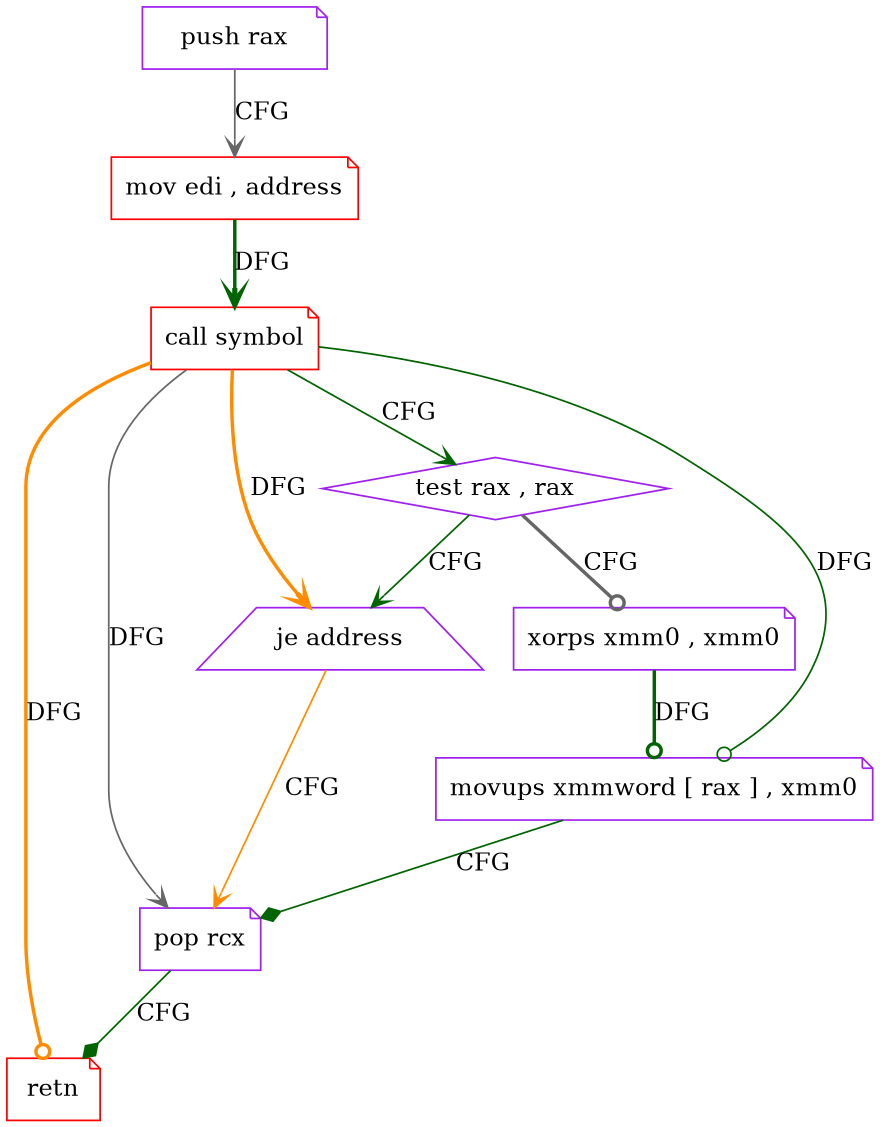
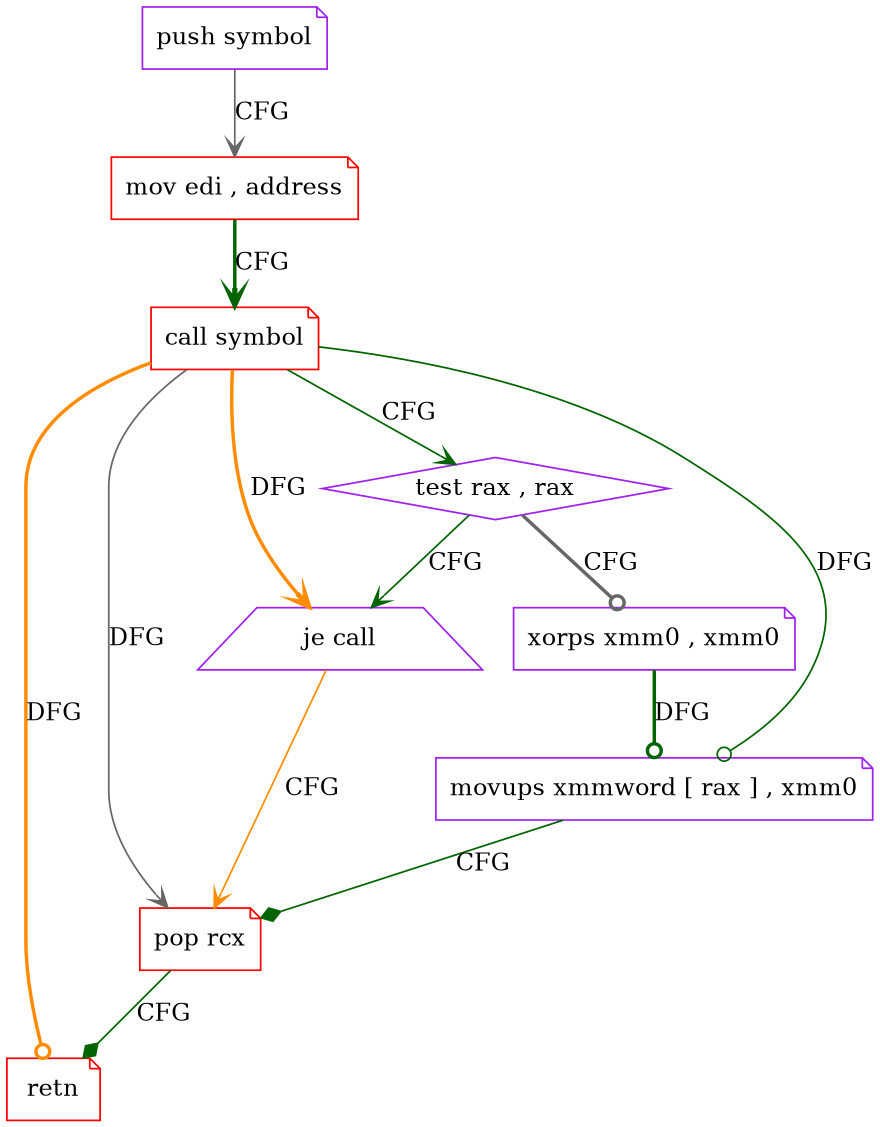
node "push rax": label "push rax" -> "push symbol"
edge "mov edi , address" -> "call symbol": label "DFG" -> "CFG"
node "je address": label "je address" -> "je call"
node "pop rcx": color purple -> red
